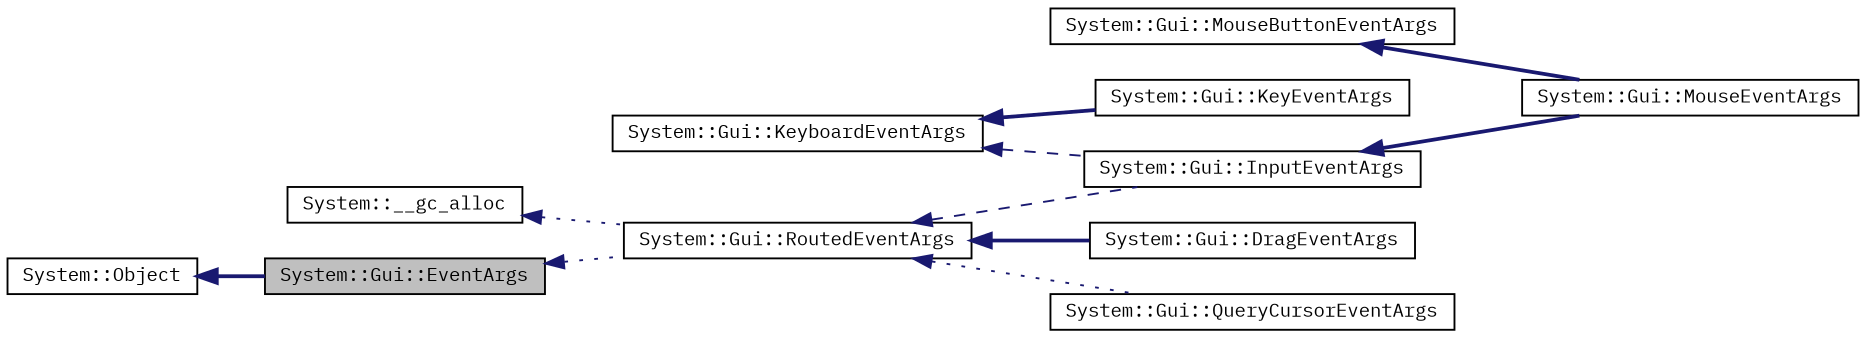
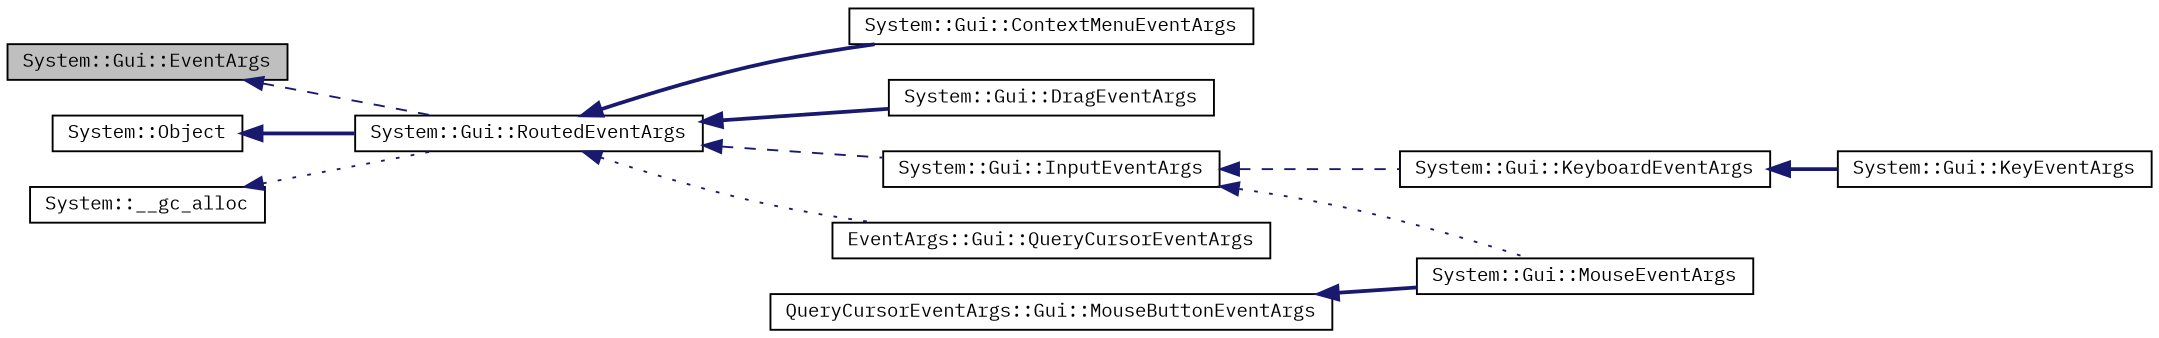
node "System::Gui::ContextMenuEventArgs": added
node "System::Gui::MouseButtonEventArgs": label "System::Gui::MouseButtonEventArgs" -> "QueryCursorEventArgs::Gui::MouseButtonEventArgs"
edge "System::Gui::MouseEventArgs" -> "System::Gui::InputEventArgs": style bold -> dotted
edge "System::Gui::InputEventArgs" -> "System::Gui::KeyboardEventArgs": reversed
edge "System::Gui::RoutedEventArgs" -> "System::Gui::EventArgs": style dotted -> dashed
edge "System::Gui::EventArgs" -> "System::Object": now "System::Gui::RoutedEventArgs" -> "System::Object"
node "System::Gui::QueryCursorEventArgs": label "System::Gui::QueryCursorEventArgs" -> "EventArgs::Gui::QueryCursorEventArgs"
